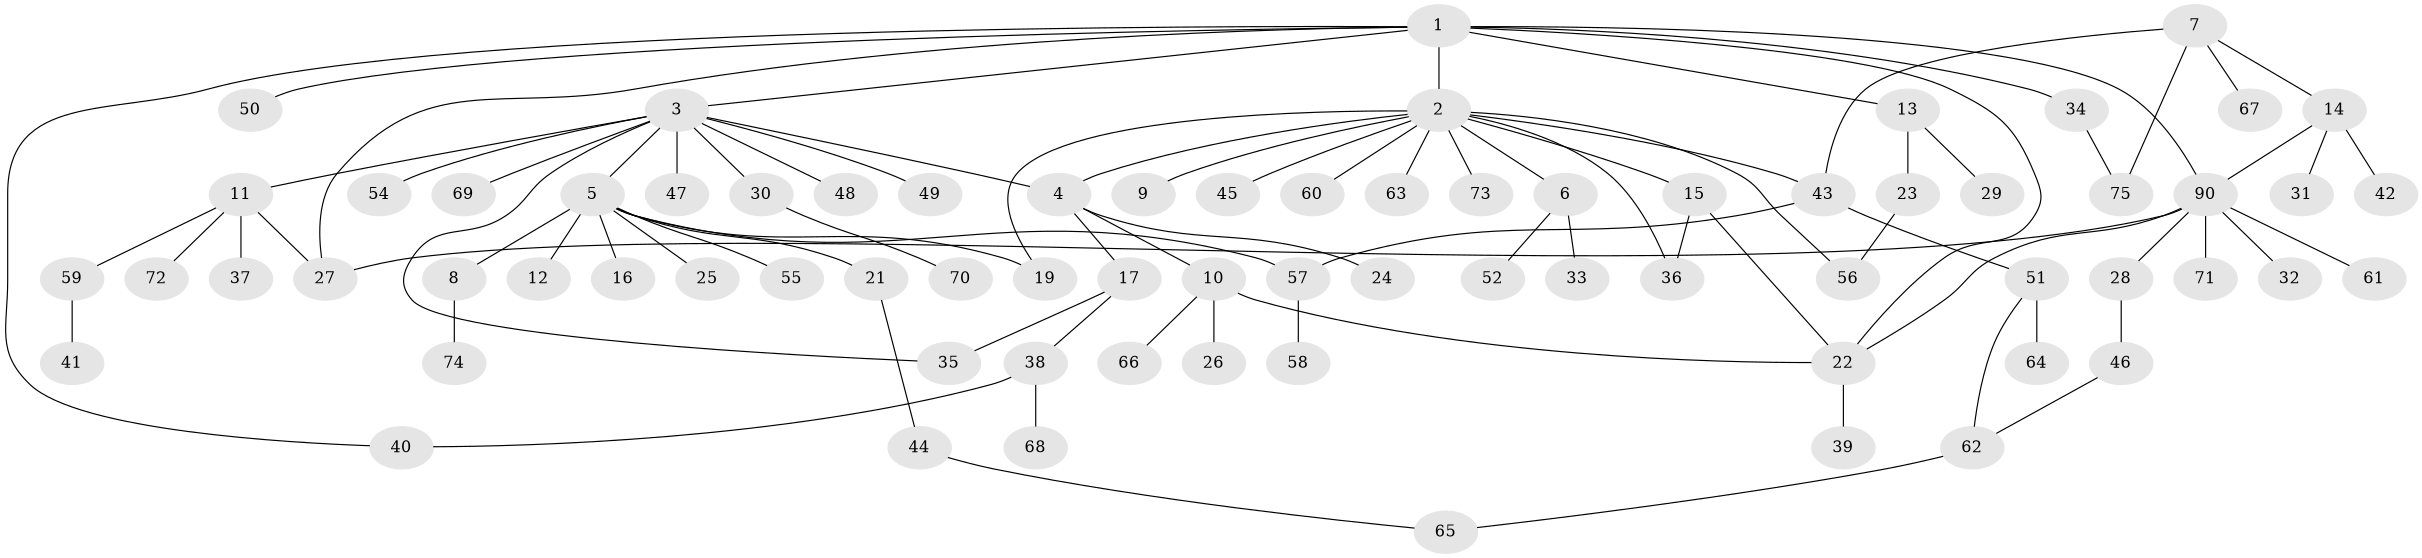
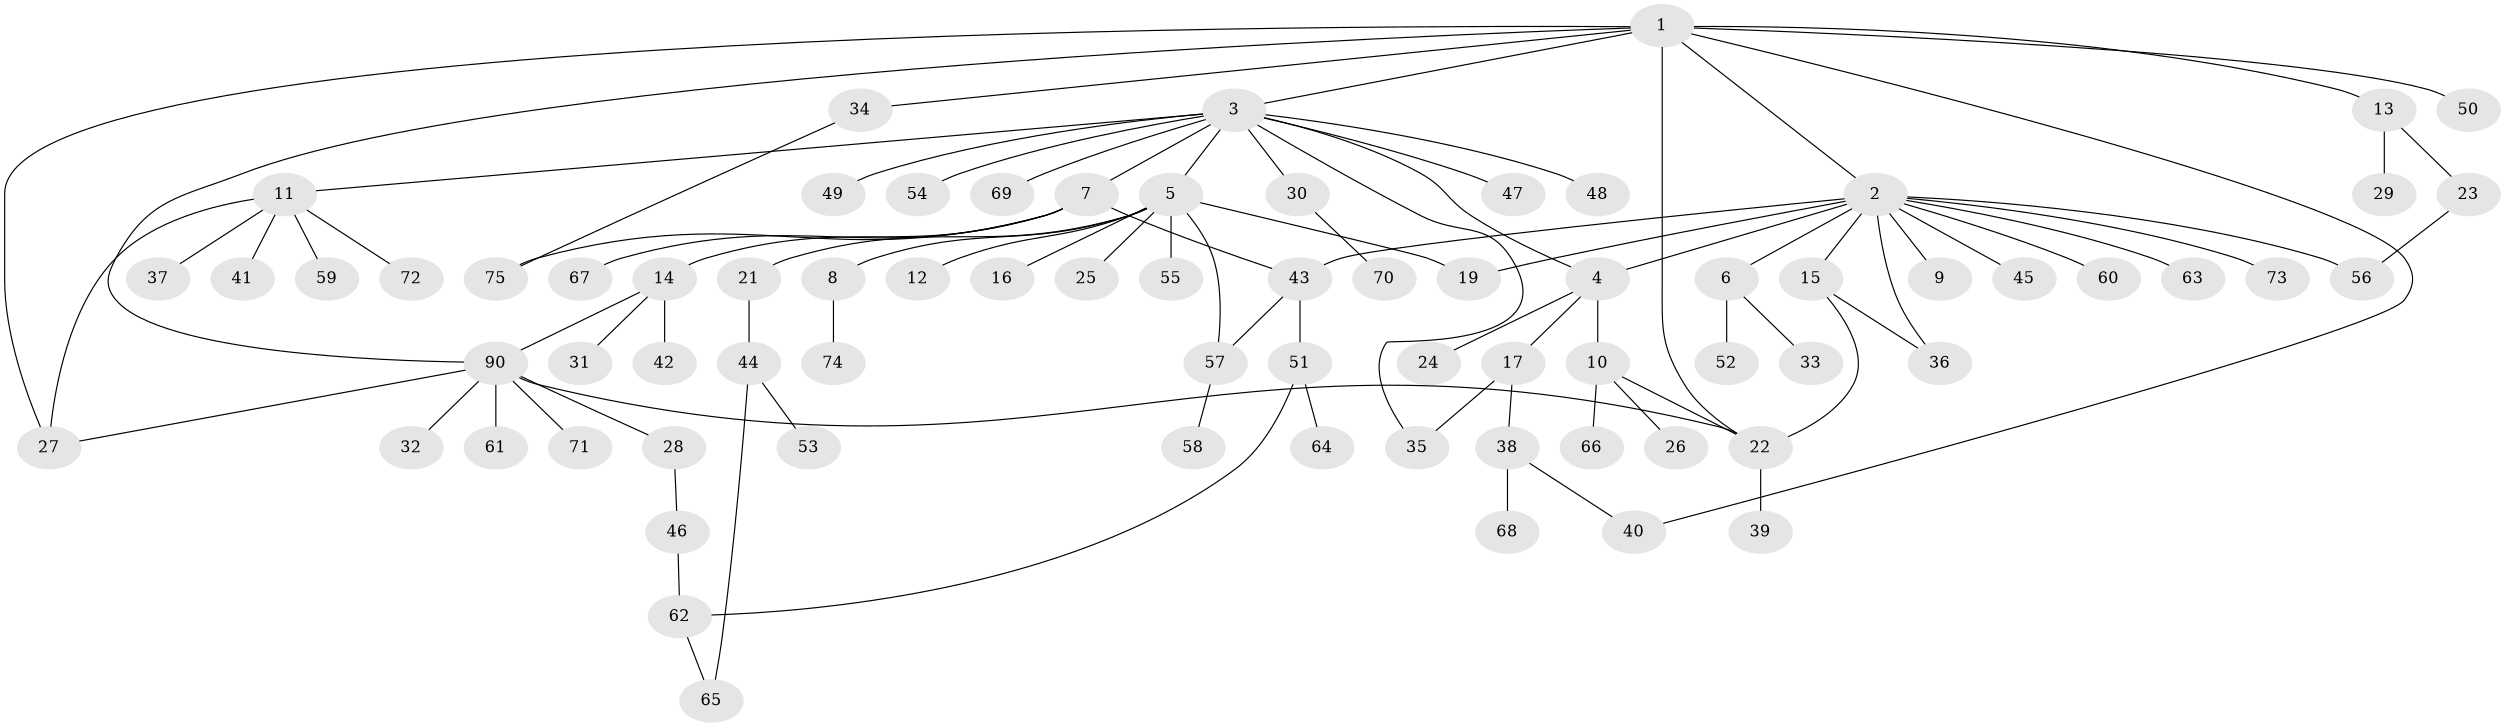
edge "3" -- "7": added
edge "59" -- "41": now "11" -- "41"
node "53": added
